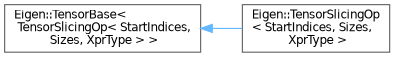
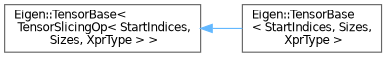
node "Eigen::TensorSlicingOp < StartIndices, Sizes, XprType >": label "Eigen::TensorSlicingOp < StartIndices, Sizes, XprType >" -> "Eigen::TensorBase < StartIndices, Sizes, XprType >"
